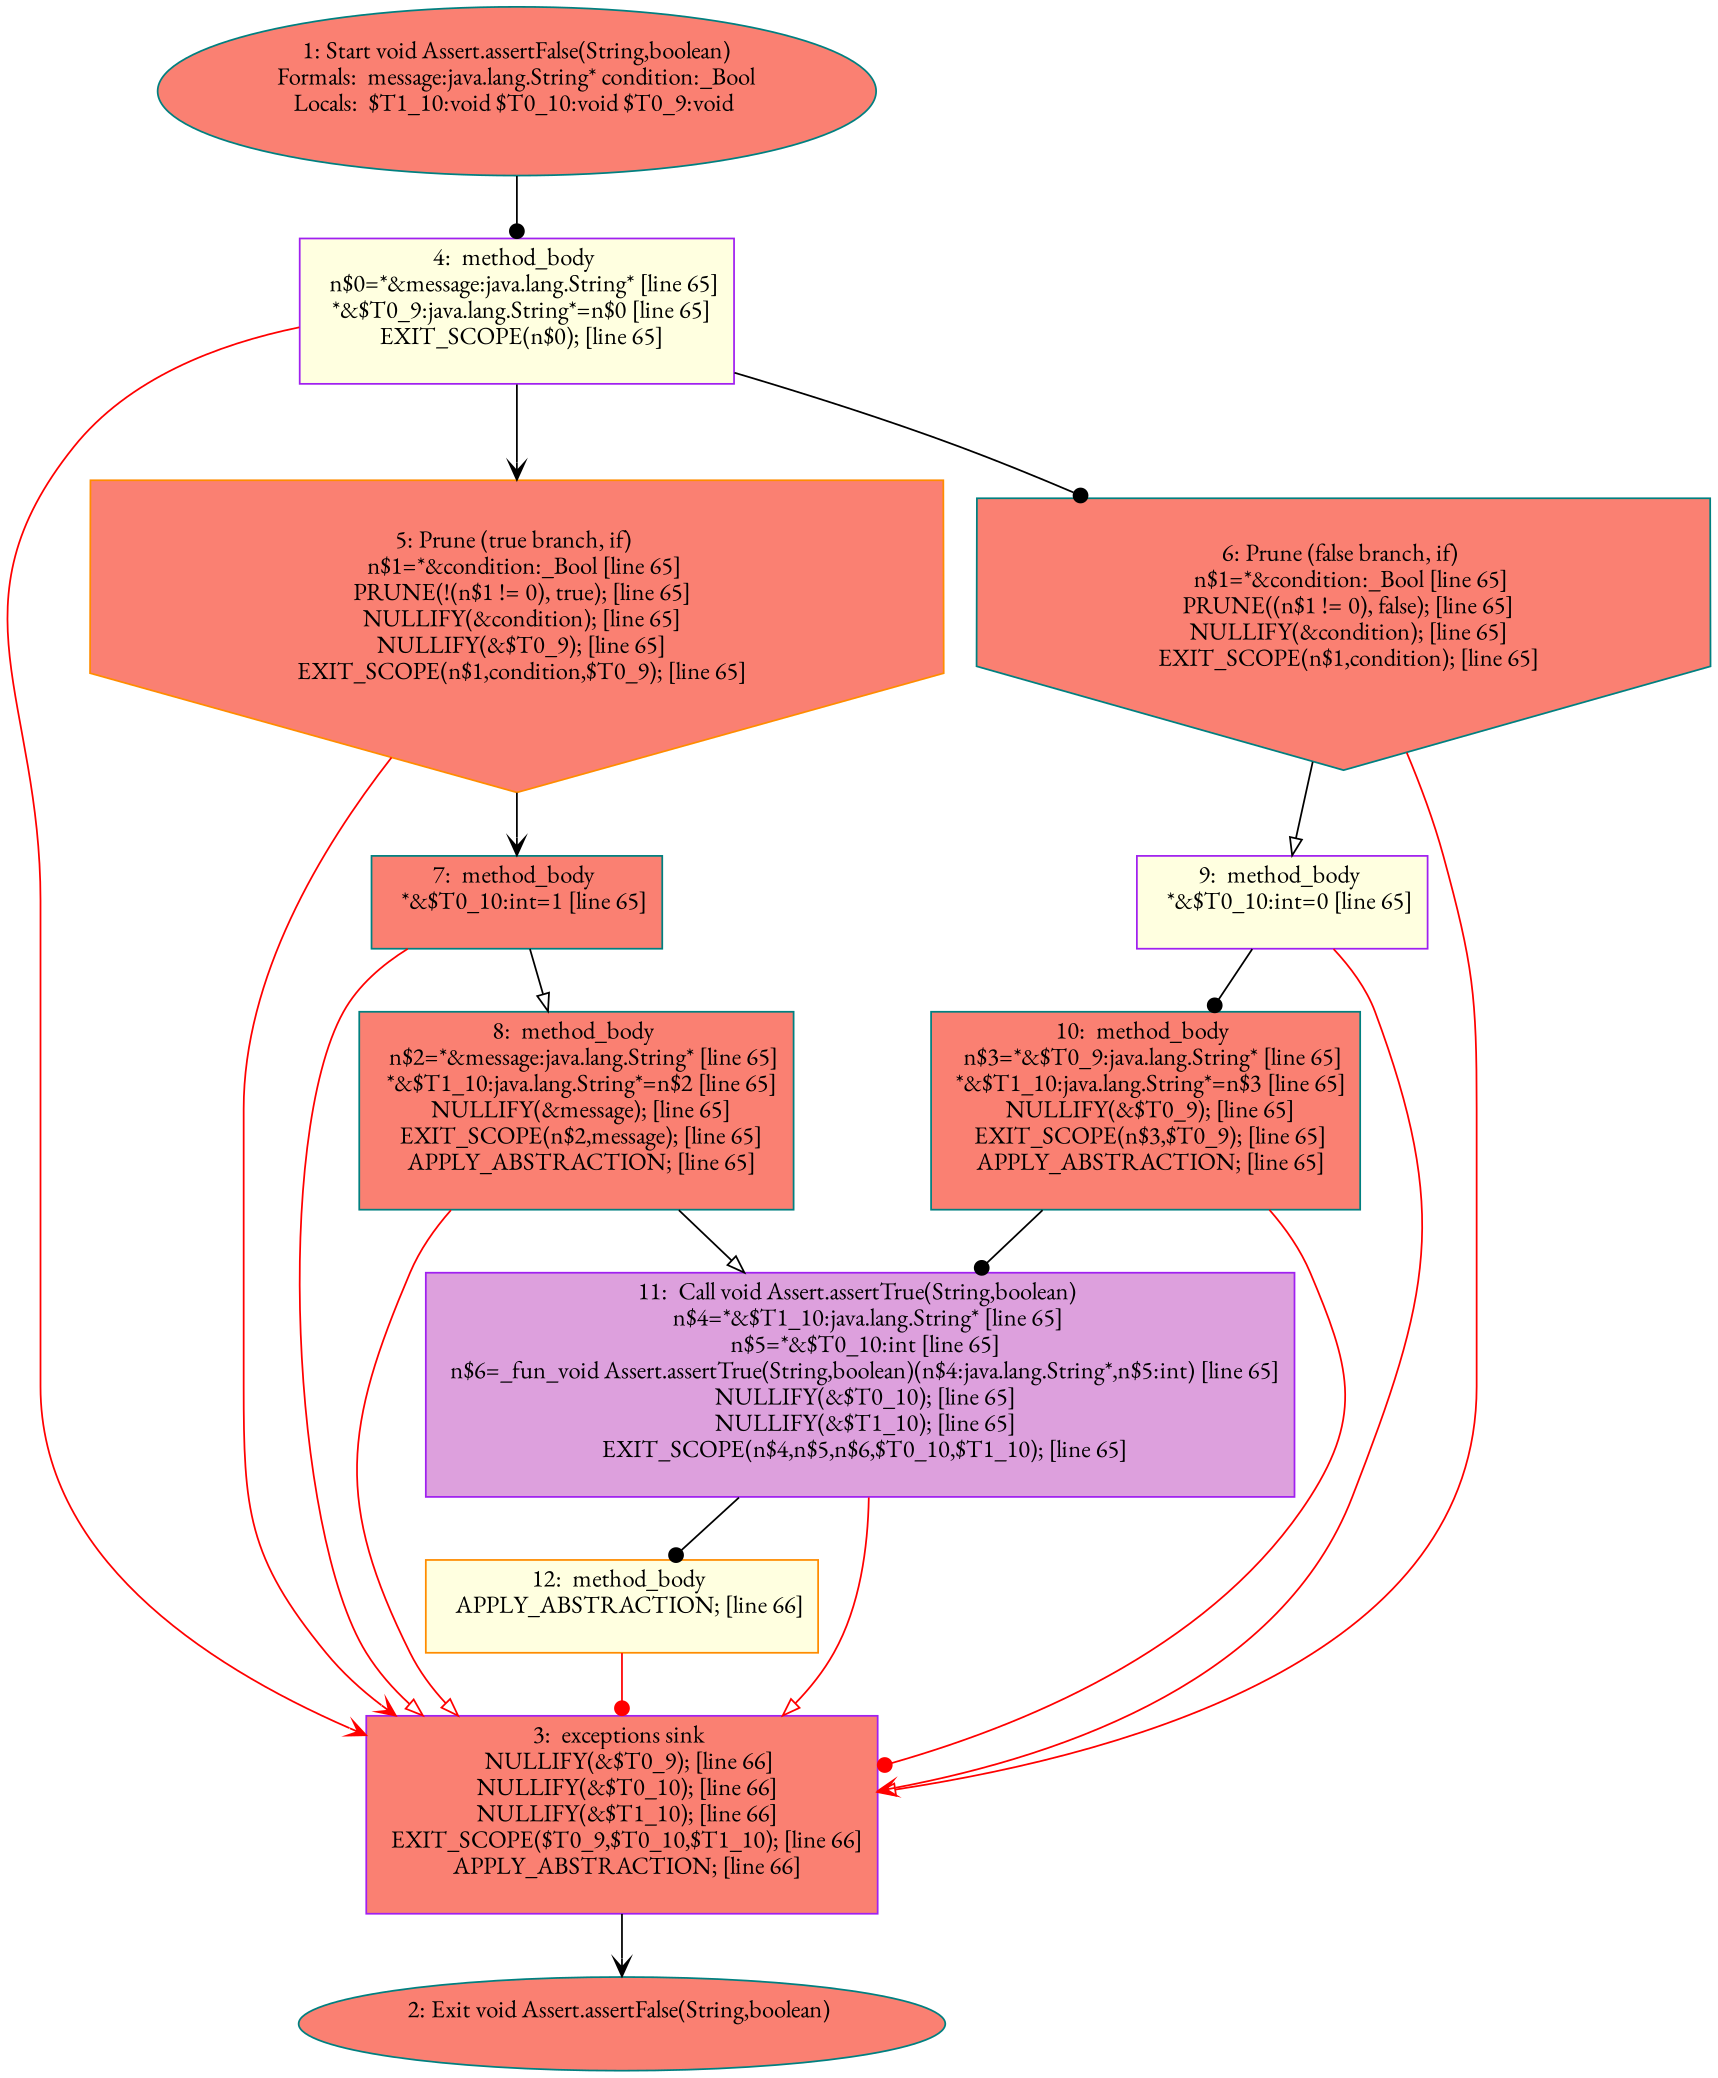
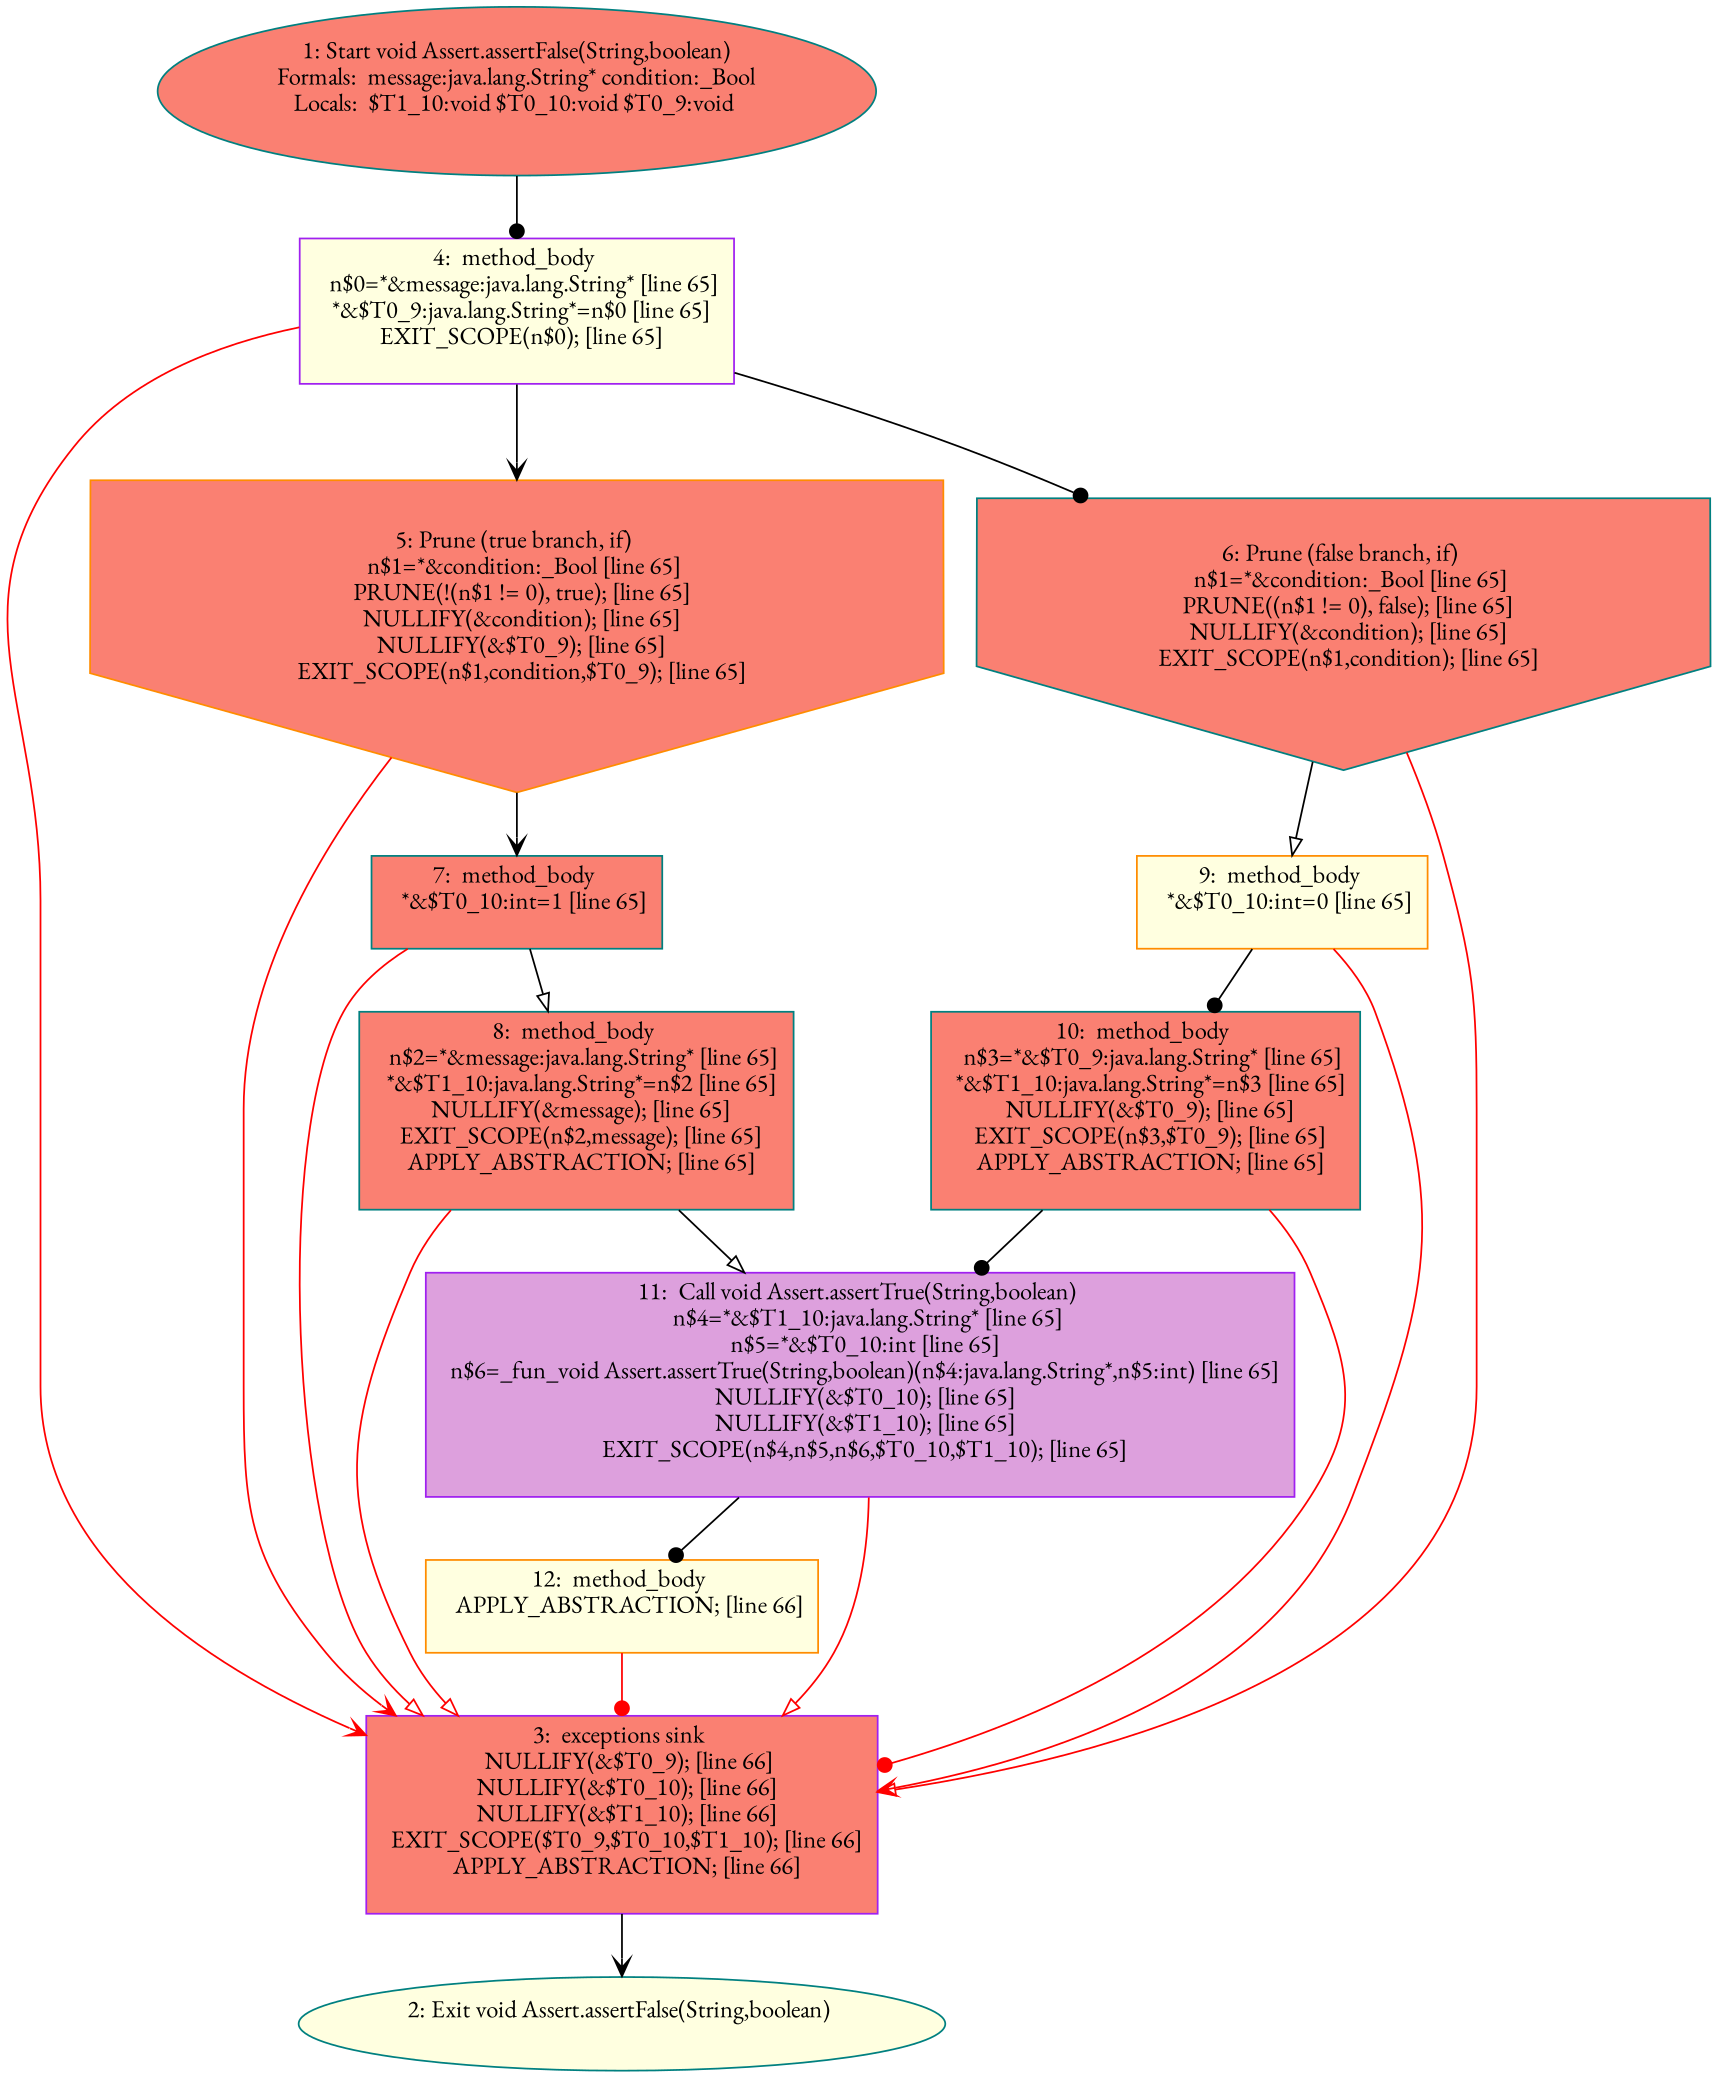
node "9:  method_body *&$T0_10:int=0 [line 65]": color purple -> darkorange
node "2: Exit void Assert.assertFalse(String,boolean)": fillcolor salmon -> lightyellow
